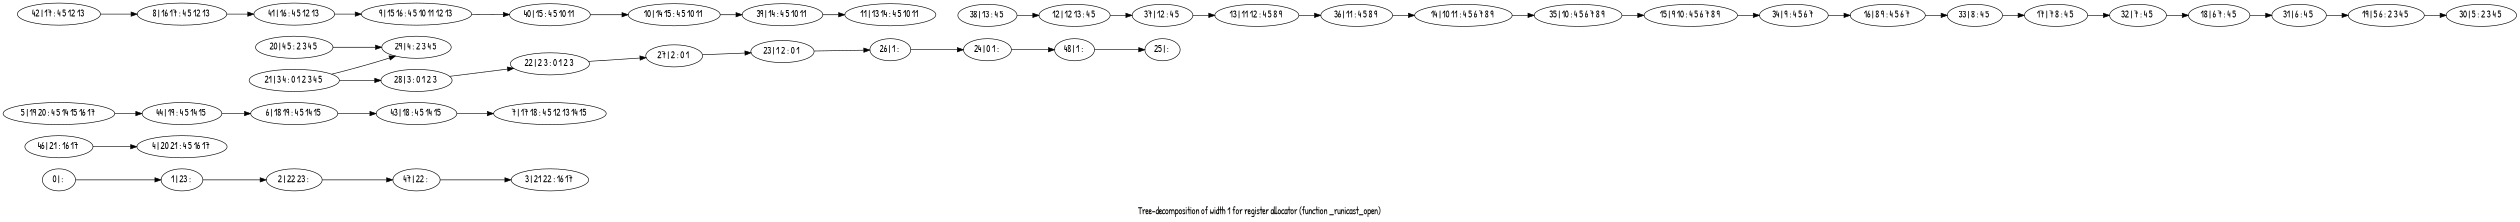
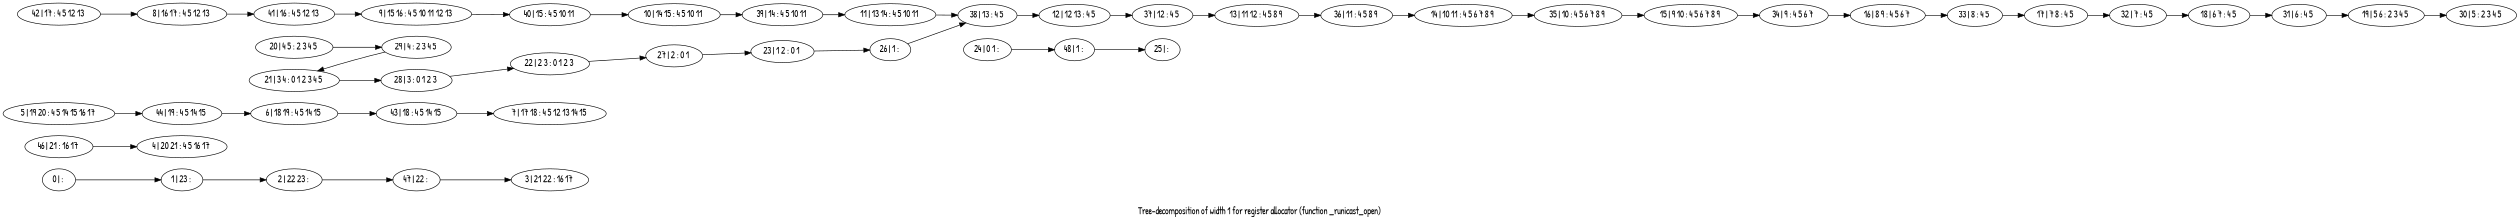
edge "11 | 13 14 : 4 5 10 11" -> "38 | 13 : 4 5": added
edge "26 | 1 :" -> "24 | 0 1 :": now "26 | 1 :" -> "38 | 13 : 4 5"
edge "21 | 3 4 : 0 1 2 3 4 5" -> "29 | 4 : 2 3 4 5": reversed
